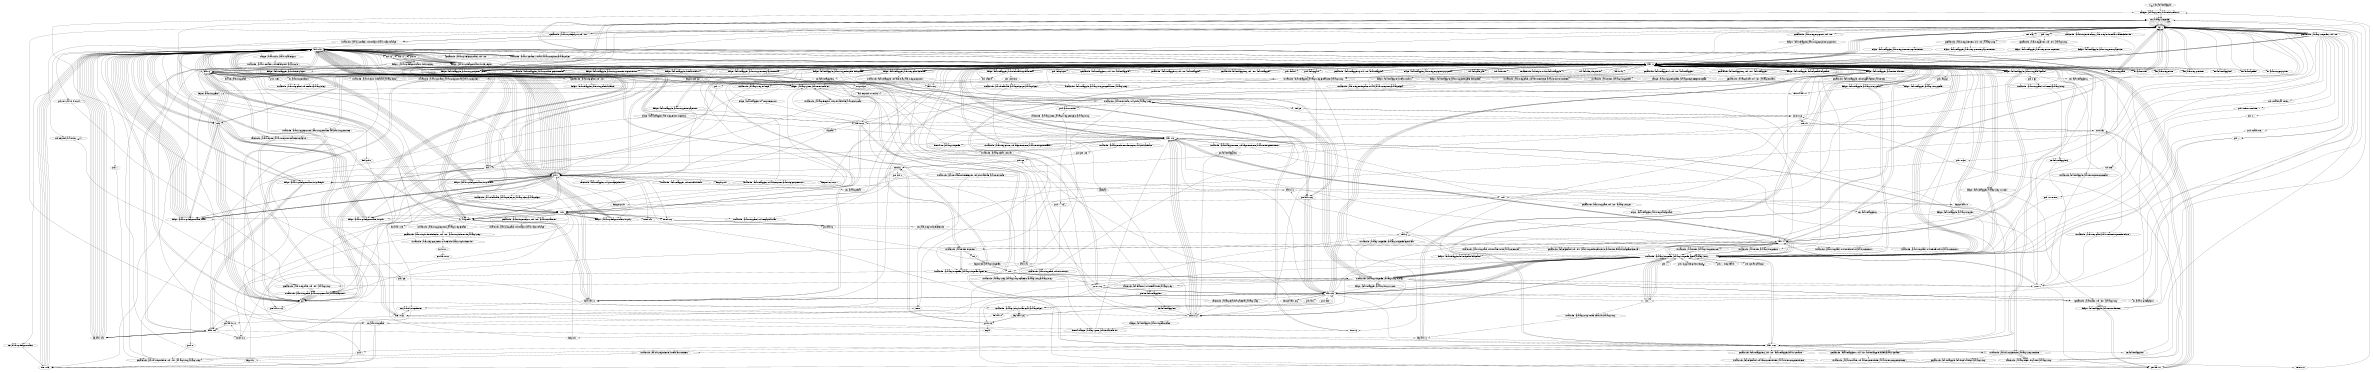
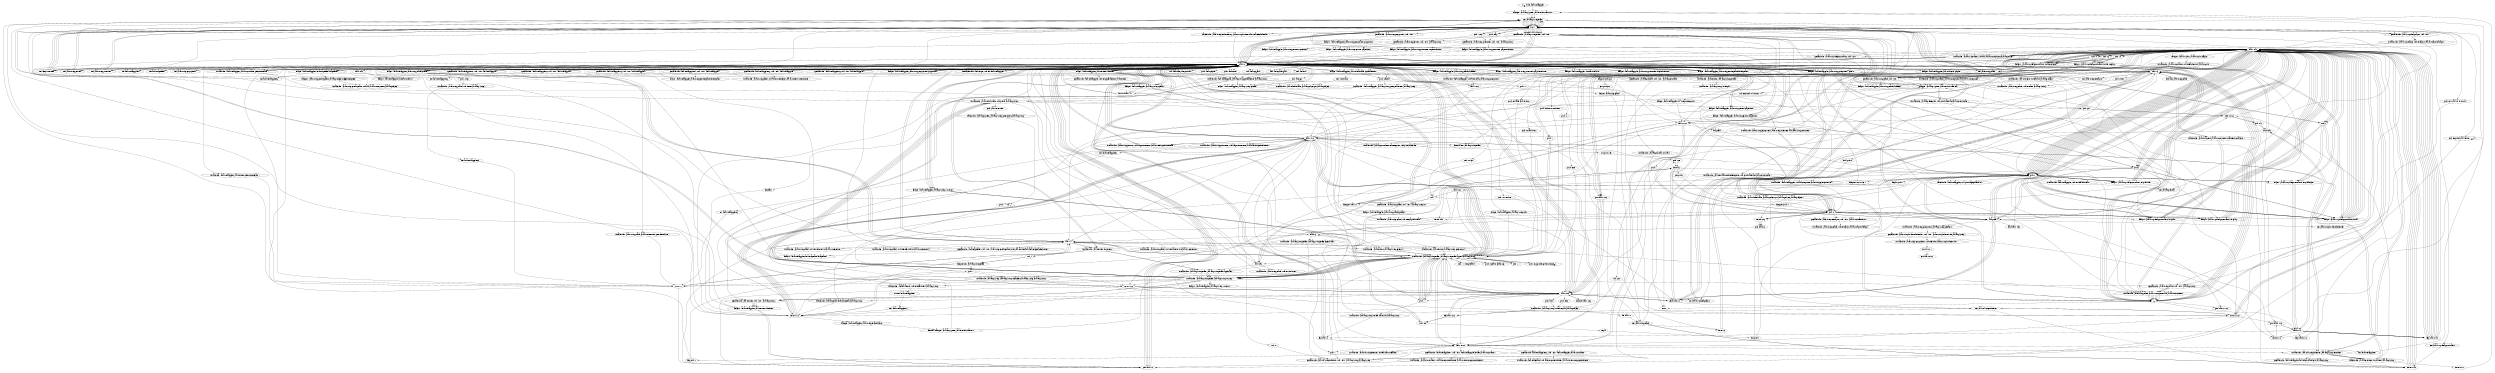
node "new java.net.URL": label "new java.net.URL" -> "new ifcmplt.net.URL"
node "ifeq load.b $r12": added
